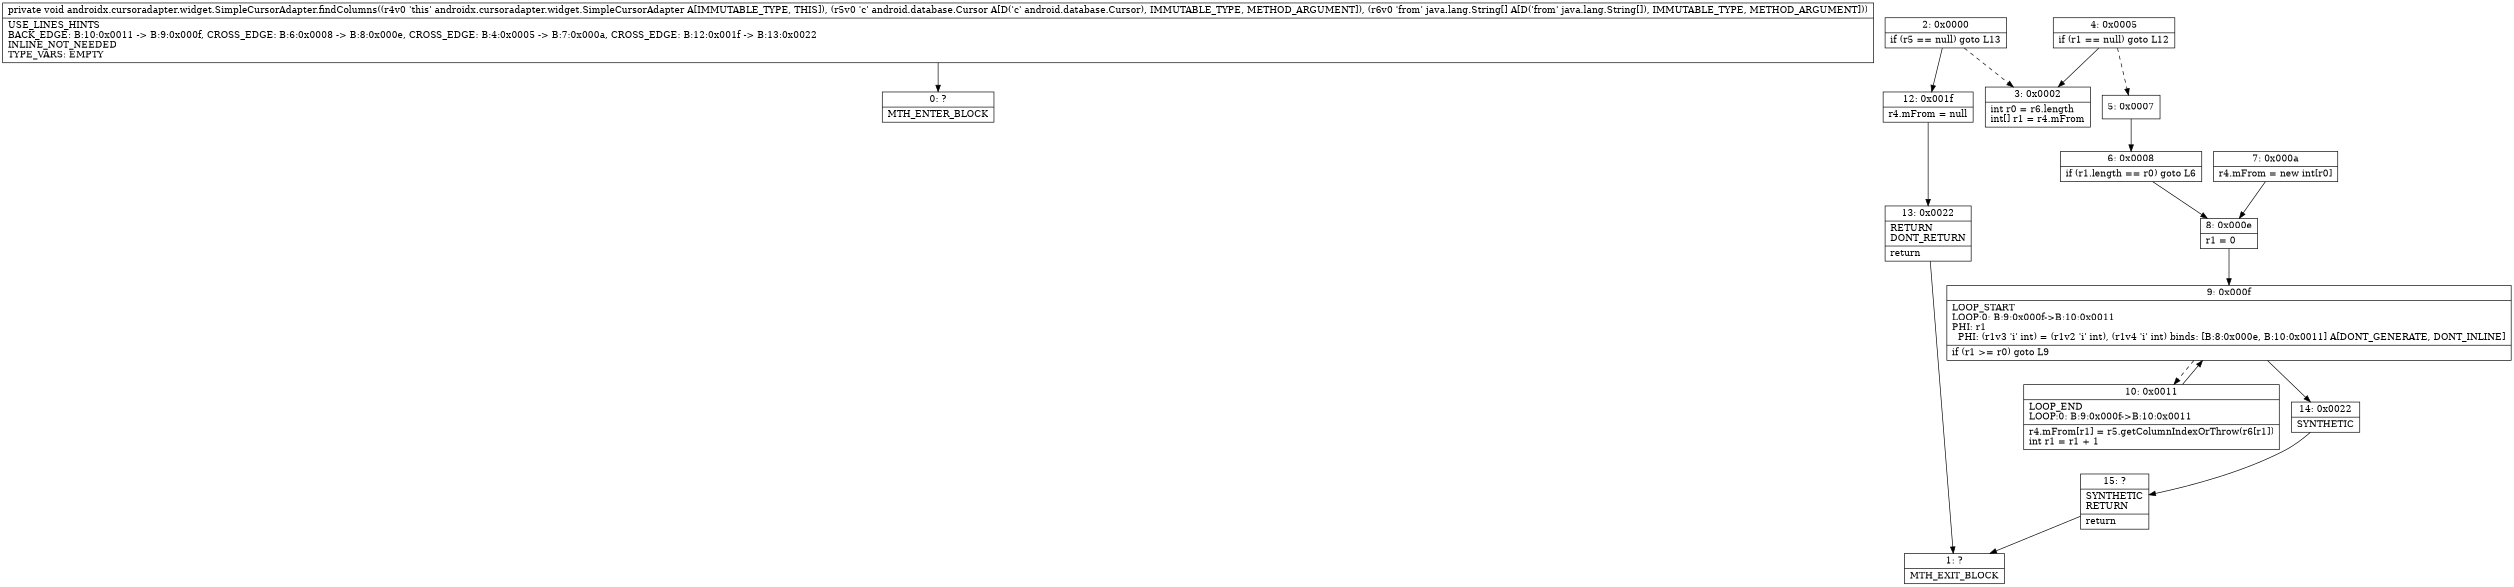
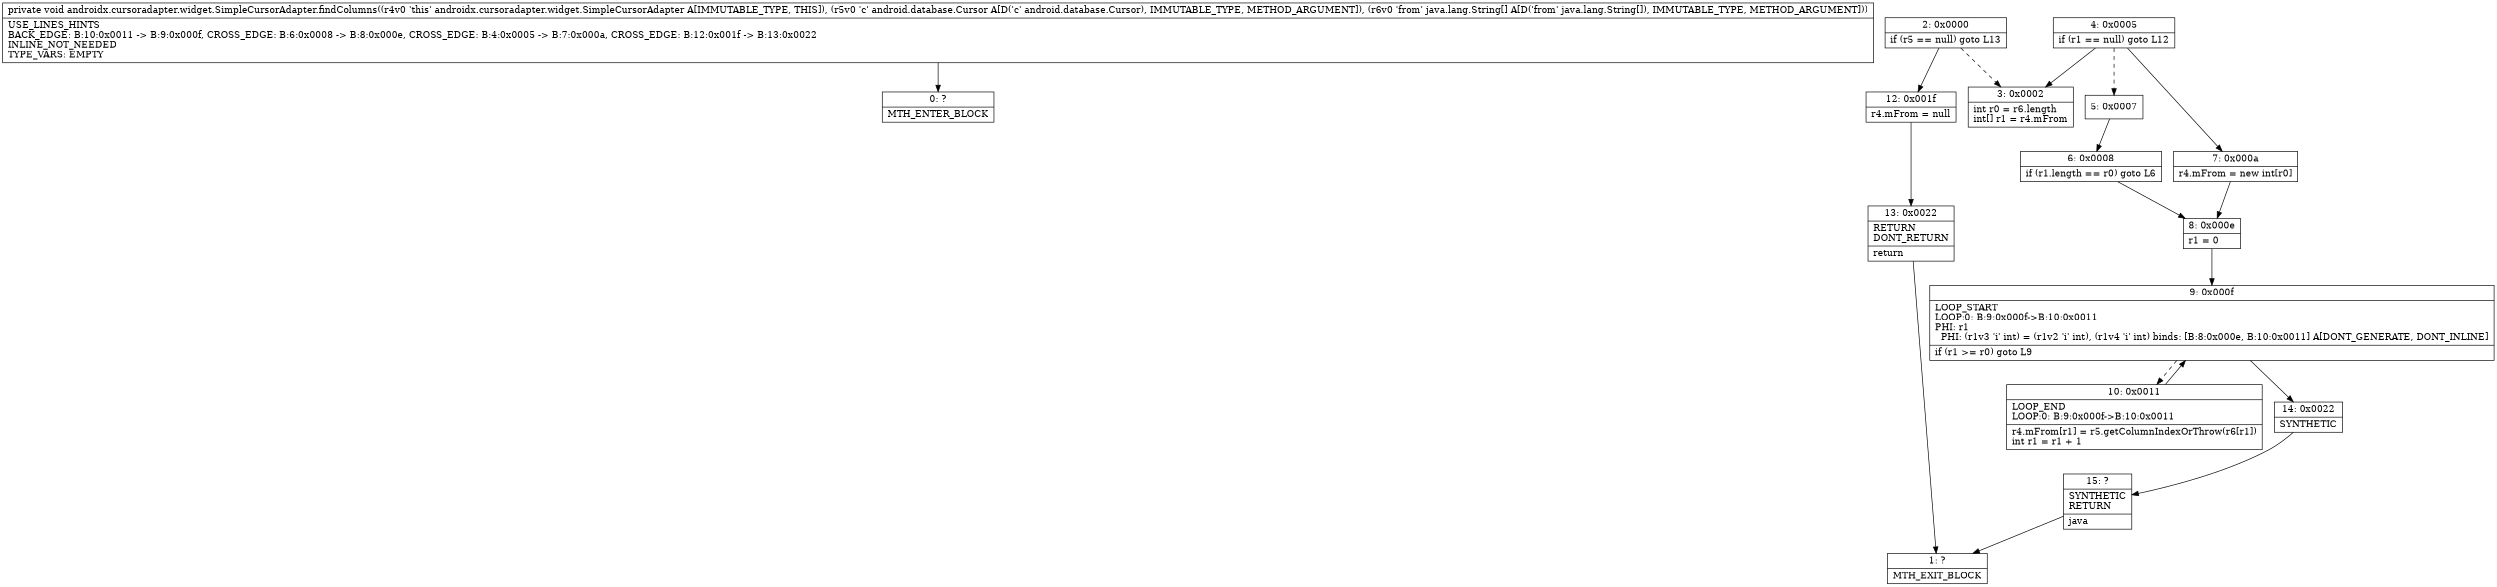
edge "4: 0x0005" -> "7: 0x000a": added
node "15: ?": text "return" -> "java"
